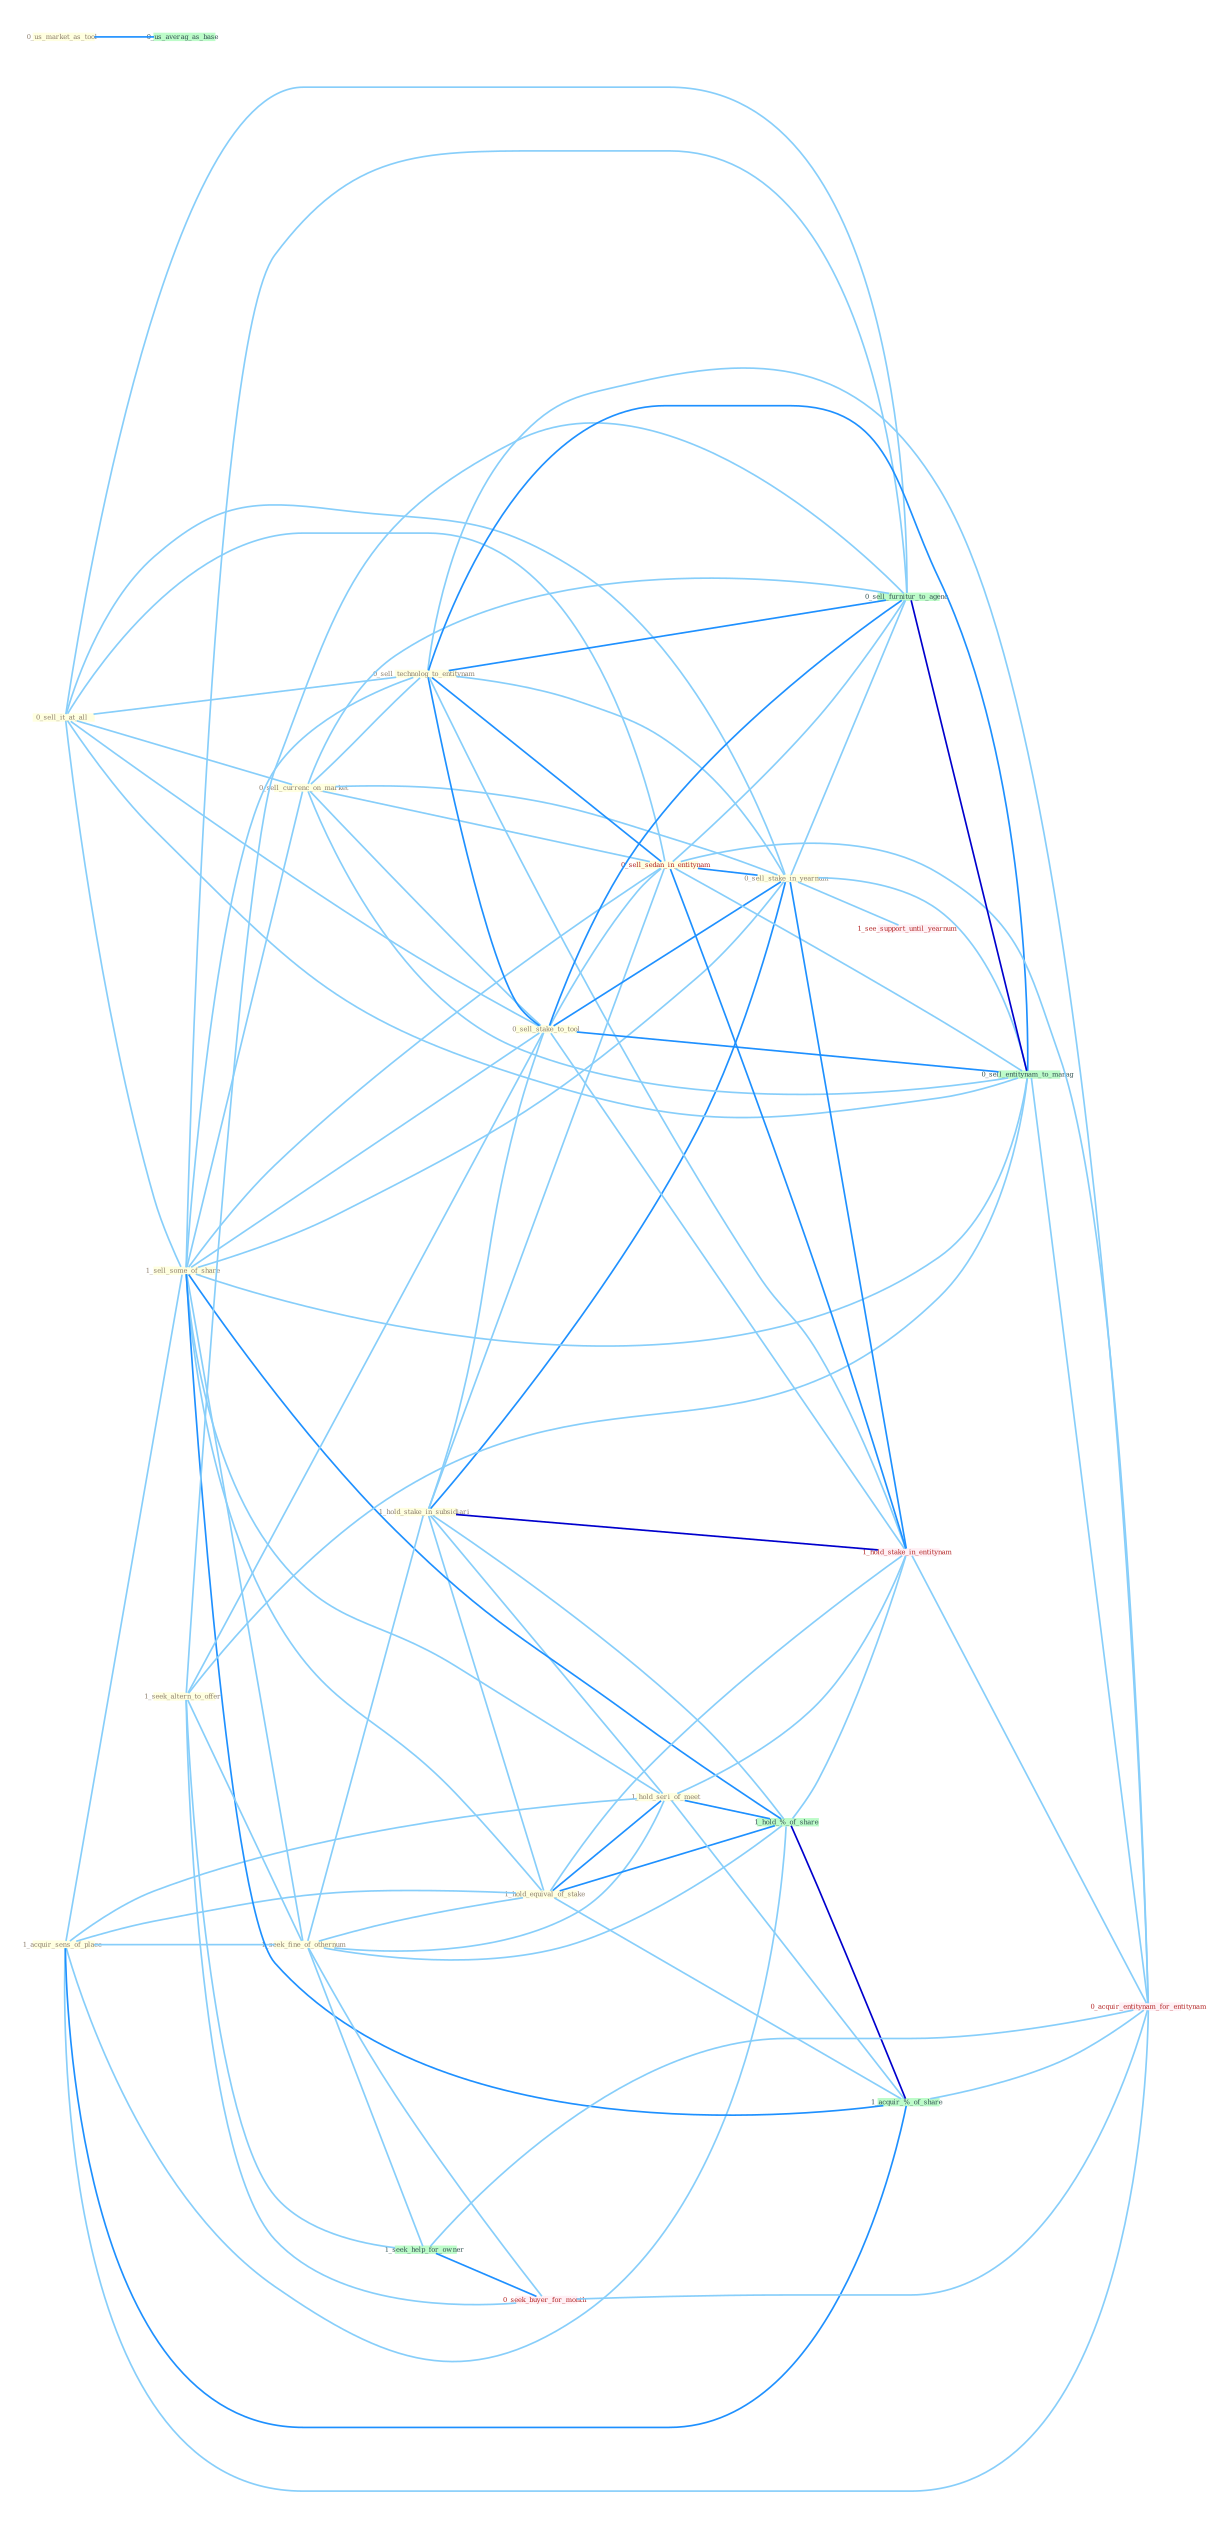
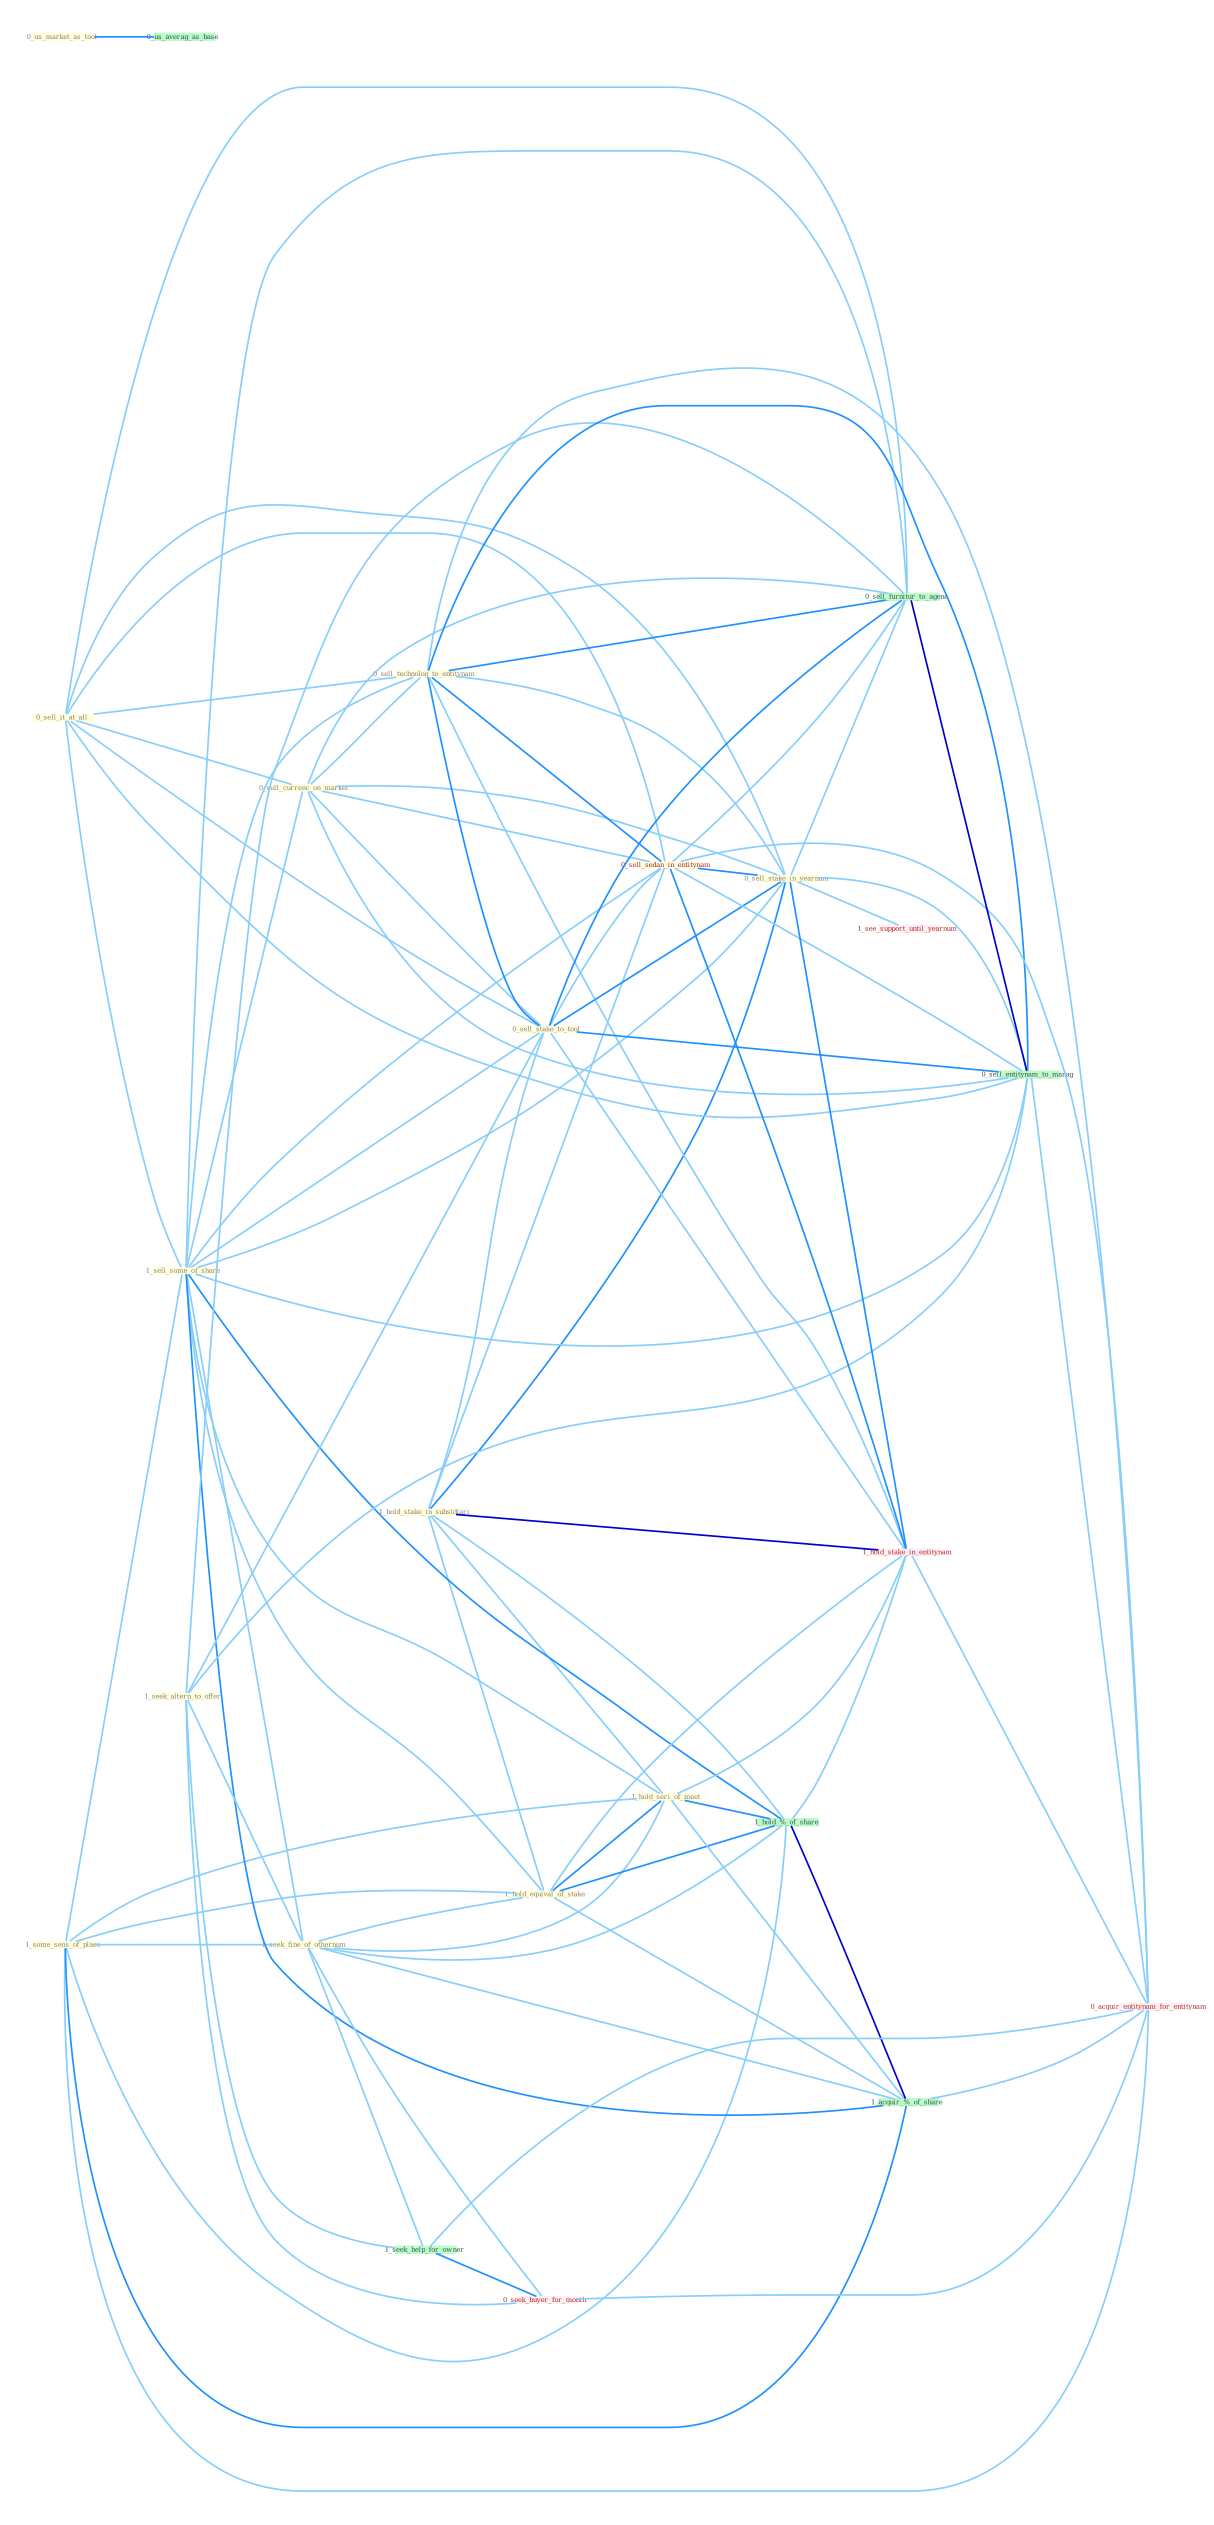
edge "1_hold_stake_in_subsidiari" -- "1_seek_fine_of_othernum": now "1_acquir_%_of_share" -- "1_seek_fine_of_othernum"
node "1_acquir_sens_of_place": label "1_acquir_sens_of_place" -> "1_some_sens_of_place"
